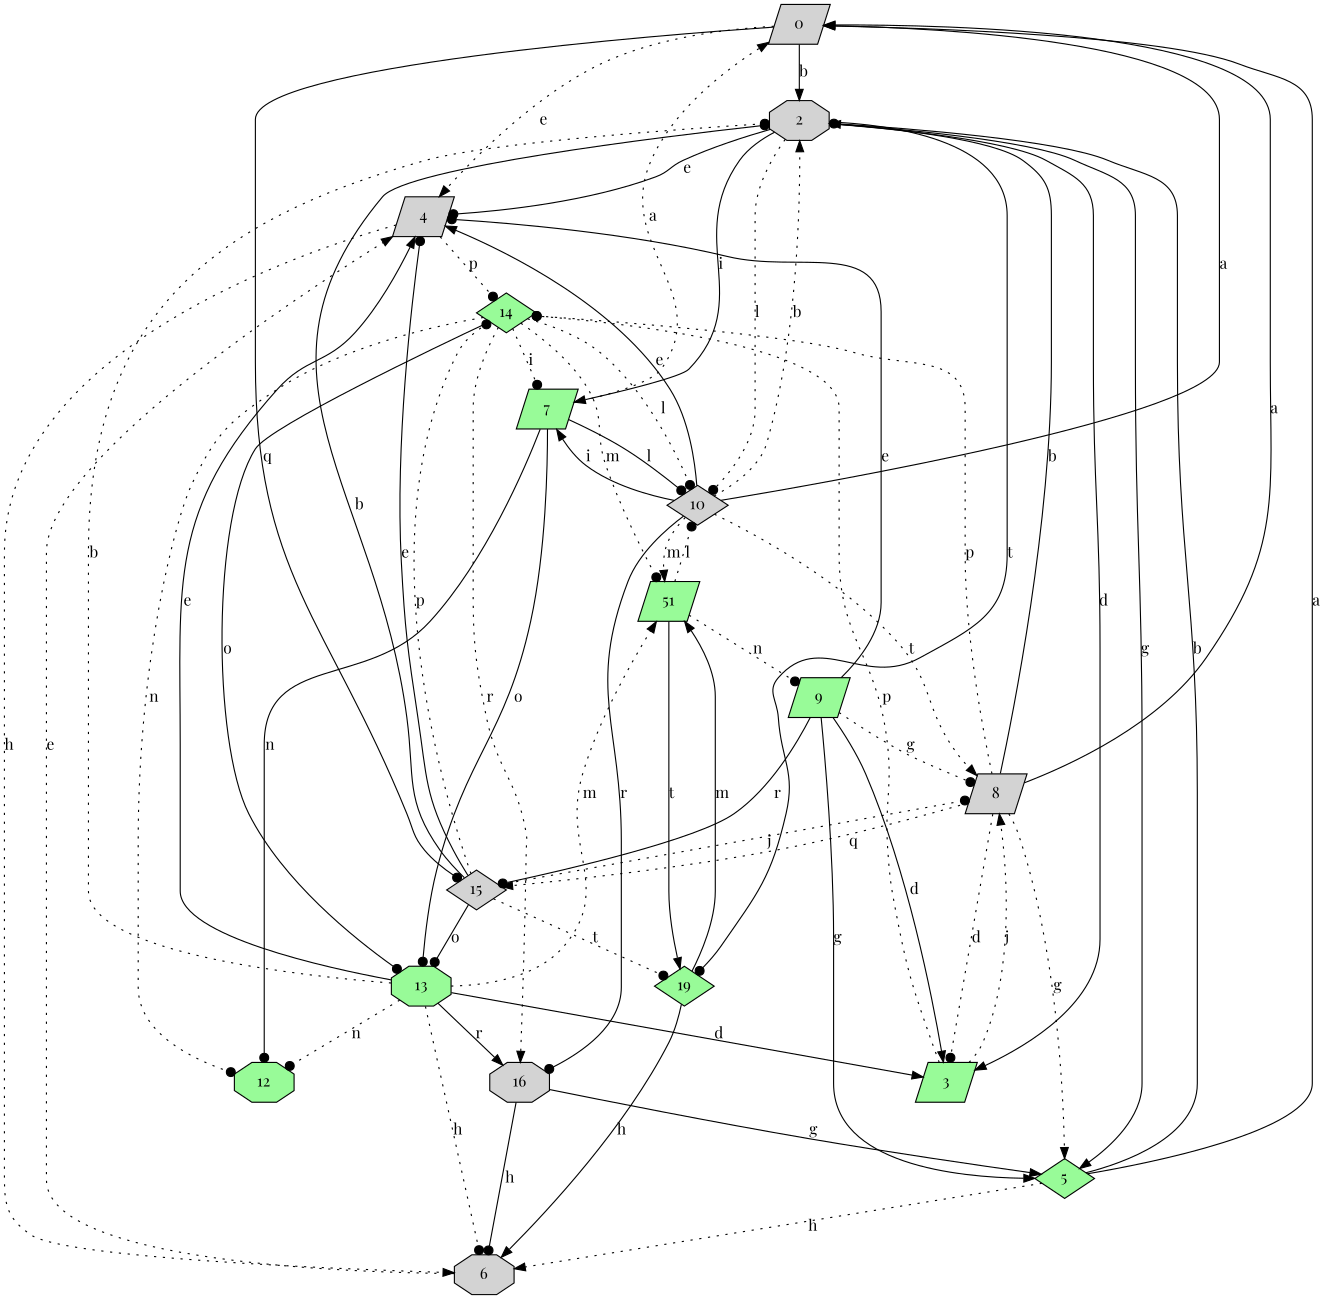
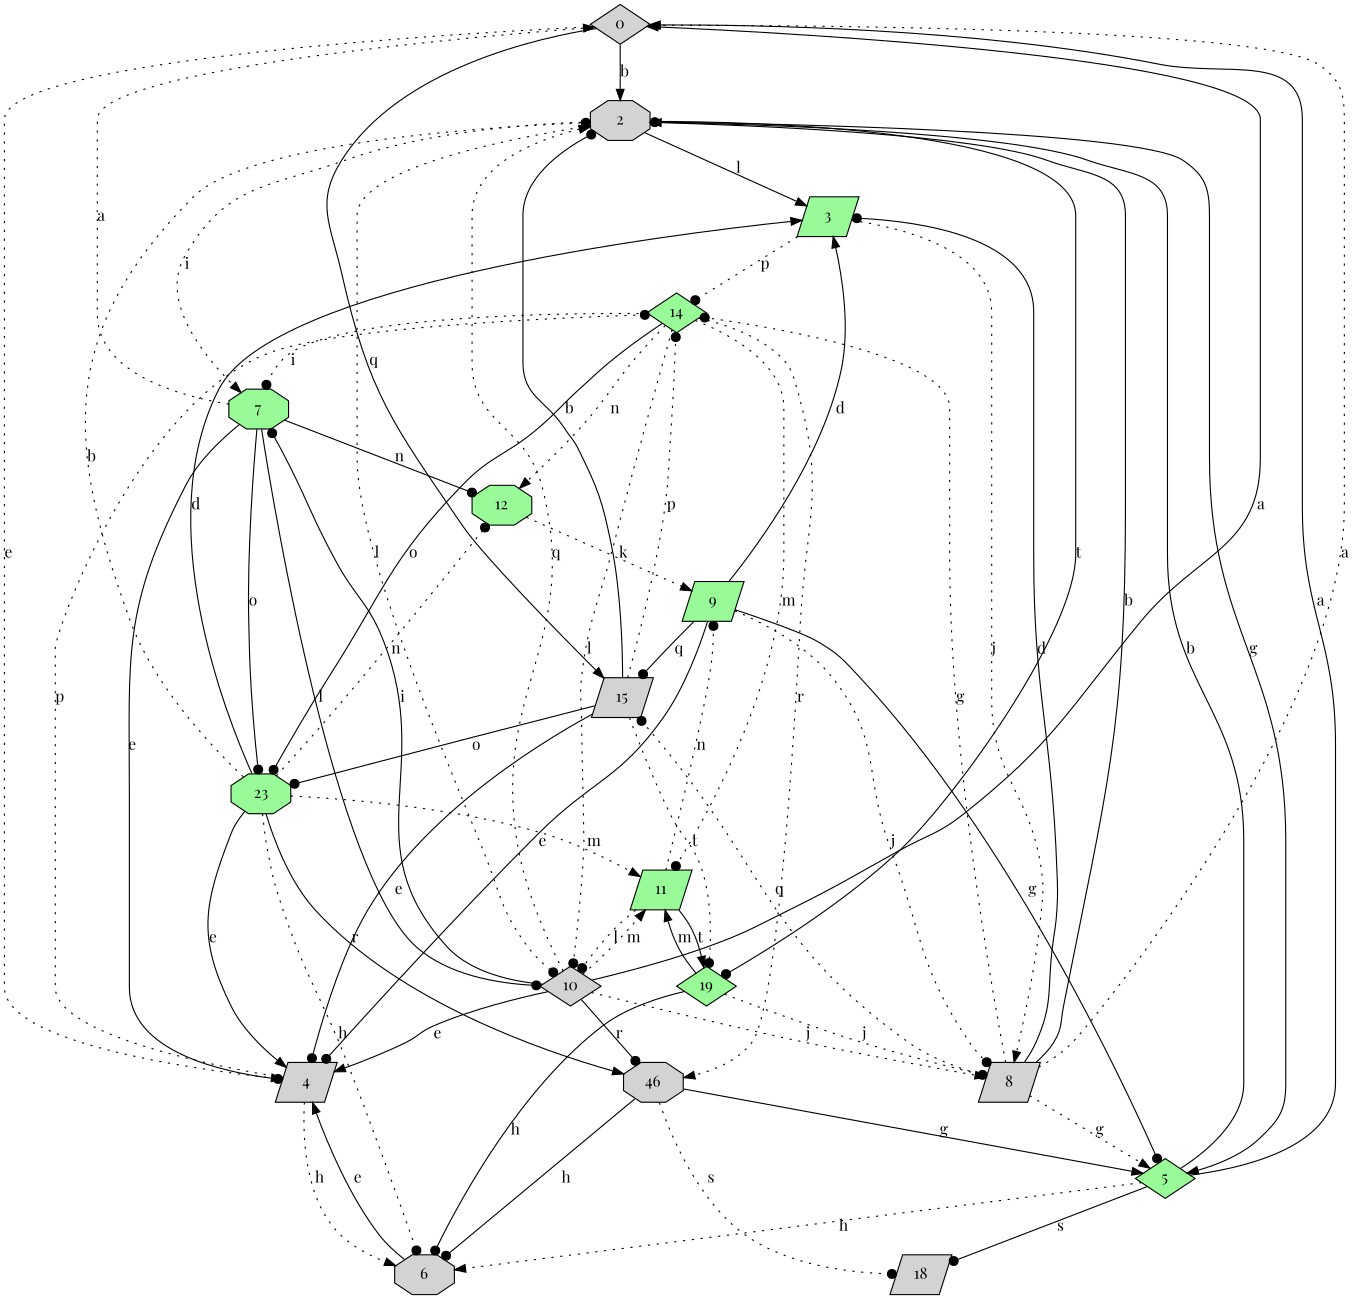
node "0": shape parallelogram -> diamond
edge "2" -> "4": now "7" -> "4"
edge "0" -> "15": arrowhead dot -> normal
edge "8" -> "0": style solid -> dotted
edge "2" -> "7": style solid -> dotted
edge "10" -> "2": label "b" -> "q"
node "7": shape parallelogram -> octagon
edge "10" -> "7": arrowhead normal -> dot
edge "12" -> "9": added, label "k"
edge "8" -> "14": label "p" -> "g"
node "51": label "51" -> "11"
edge "2" -> "3": label "d" -> "l"
edge "14" -> "12": arrowhead dot -> normal
edge "10" -> "8": label "t" -> "j"
edge "9" -> "8": label "g" -> "j"
edge "9" -> "15": label "r" -> "q"
edge "15" -> "8": now "19" -> "8"
edge "6" -> "4": style dotted -> solid
edge "8" -> "15": arrowhead normal -> dot
node "15": shape diamond -> parallelogram
edge "8" -> "3": style dotted -> solid
node "13": label "13" -> "23"
edge "9" -> "5": arrowhead normal -> dot
node "16": label "16" -> "46"
edge "19" -> "6": arrowhead normal -> dot
node "18": added
